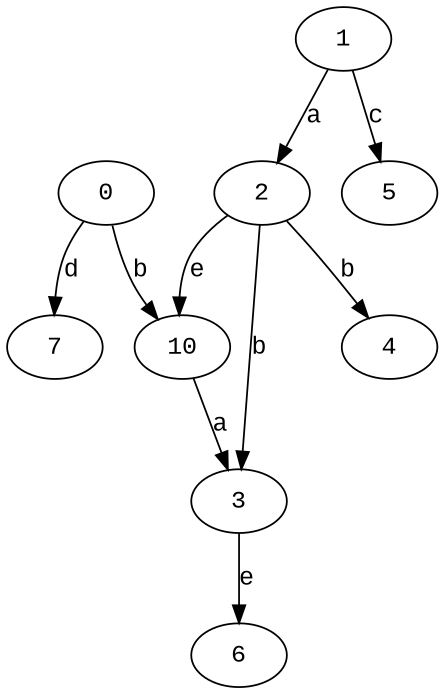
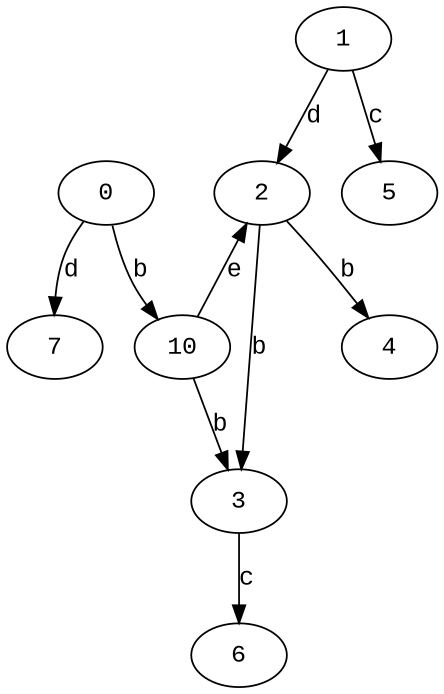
edge "1" -> "2": label "a" -> "d"
edge "2" -> "10": reversed
edge "10" -> "3": label "a" -> "b"
edge "3" -> "6": label "e" -> "c"
